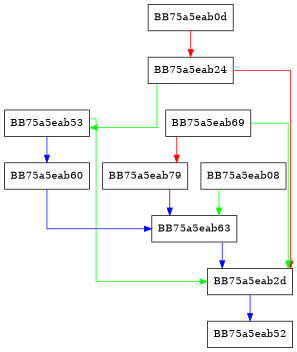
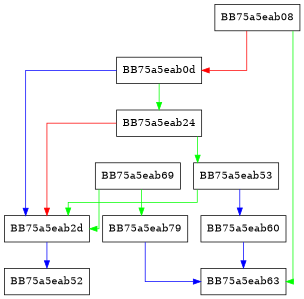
edge "BB75a5eab0d" -> "BB75a5eab24": color red -> green
edge "BB75a5eab08" -> "BB75a5eab0d": added
edge "BB75a5eab69" -> "BB75a5eab79": color red -> green
edge "BB75a5eab63" -> "BB75a5eab2d": now "BB75a5eab0d" -> "BB75a5eab2d"
